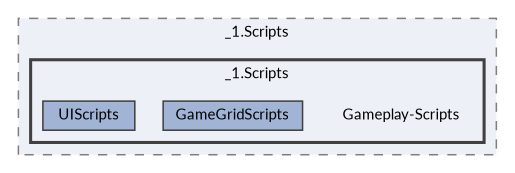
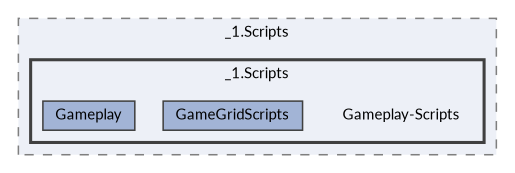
node "UIScripts": label "UIScripts" -> "Gameplay"
